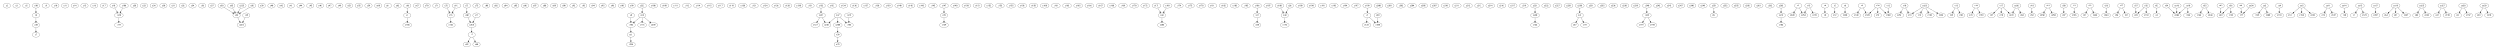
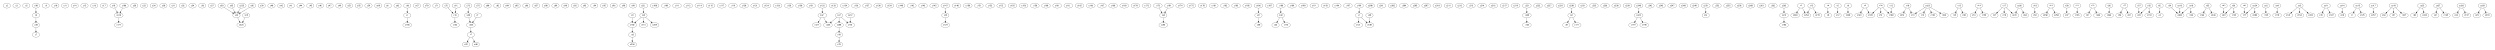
node "c260": added
edge "c26" -> "co8": reversed
edge "co2" -> "c209": now "co24" -> "c209"
